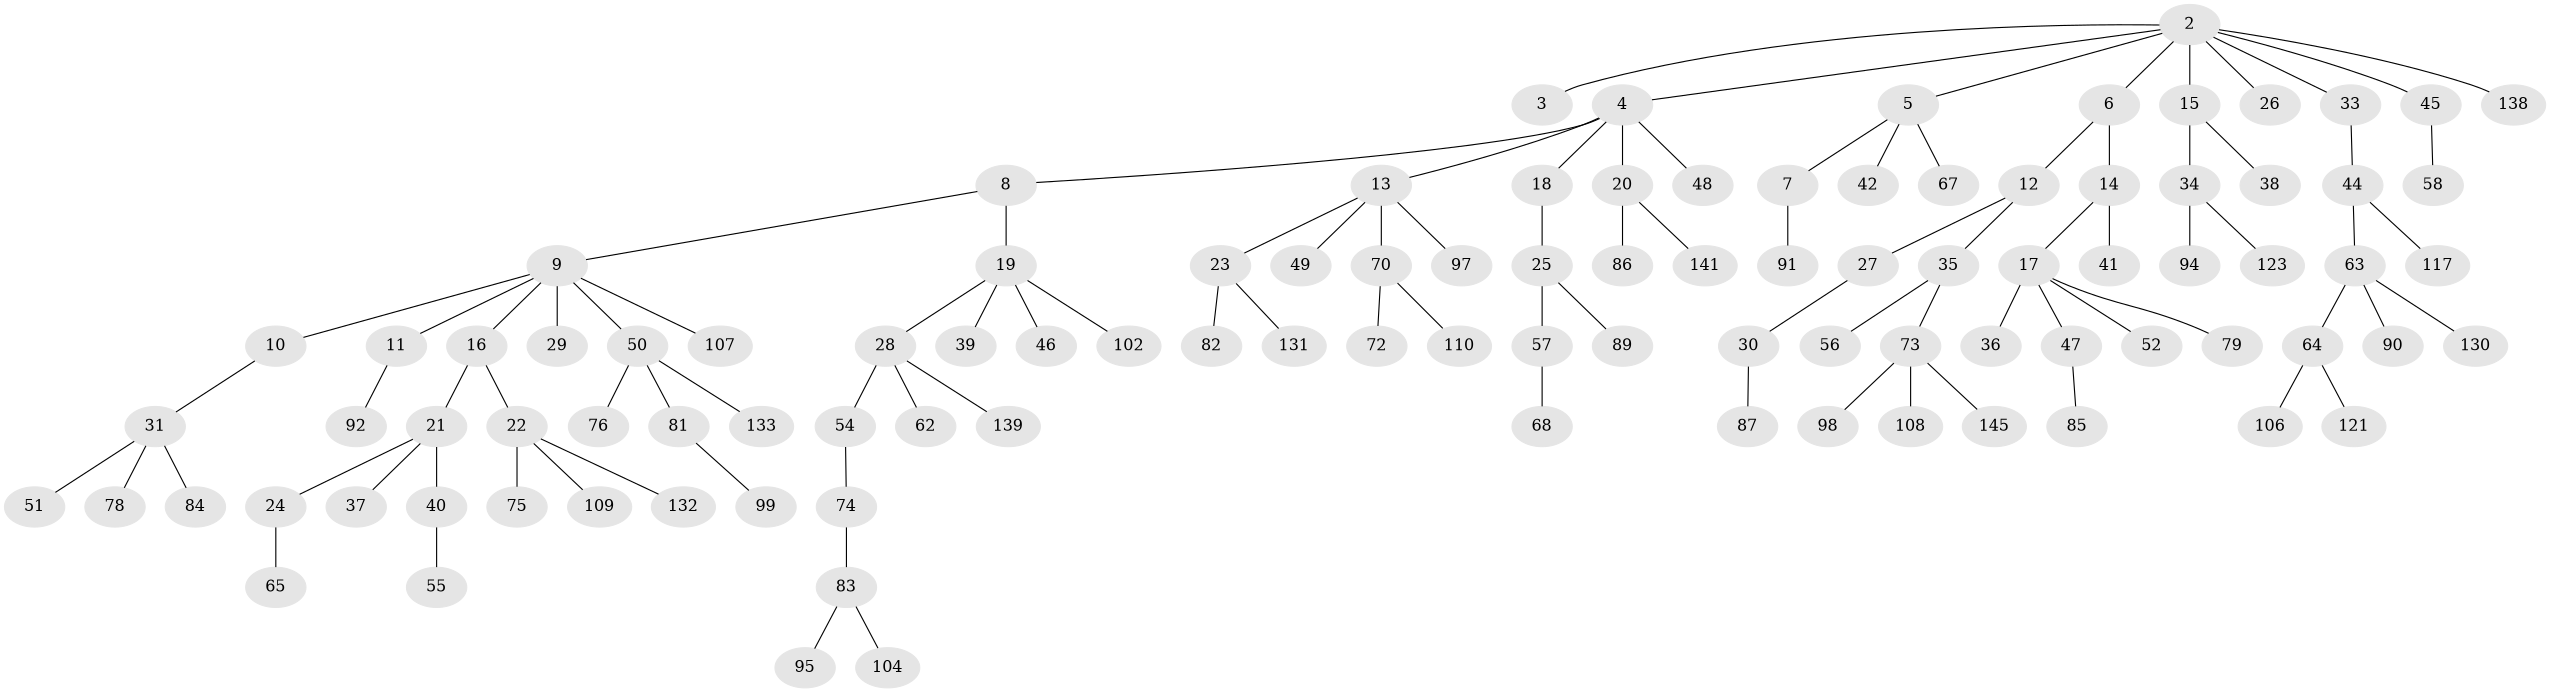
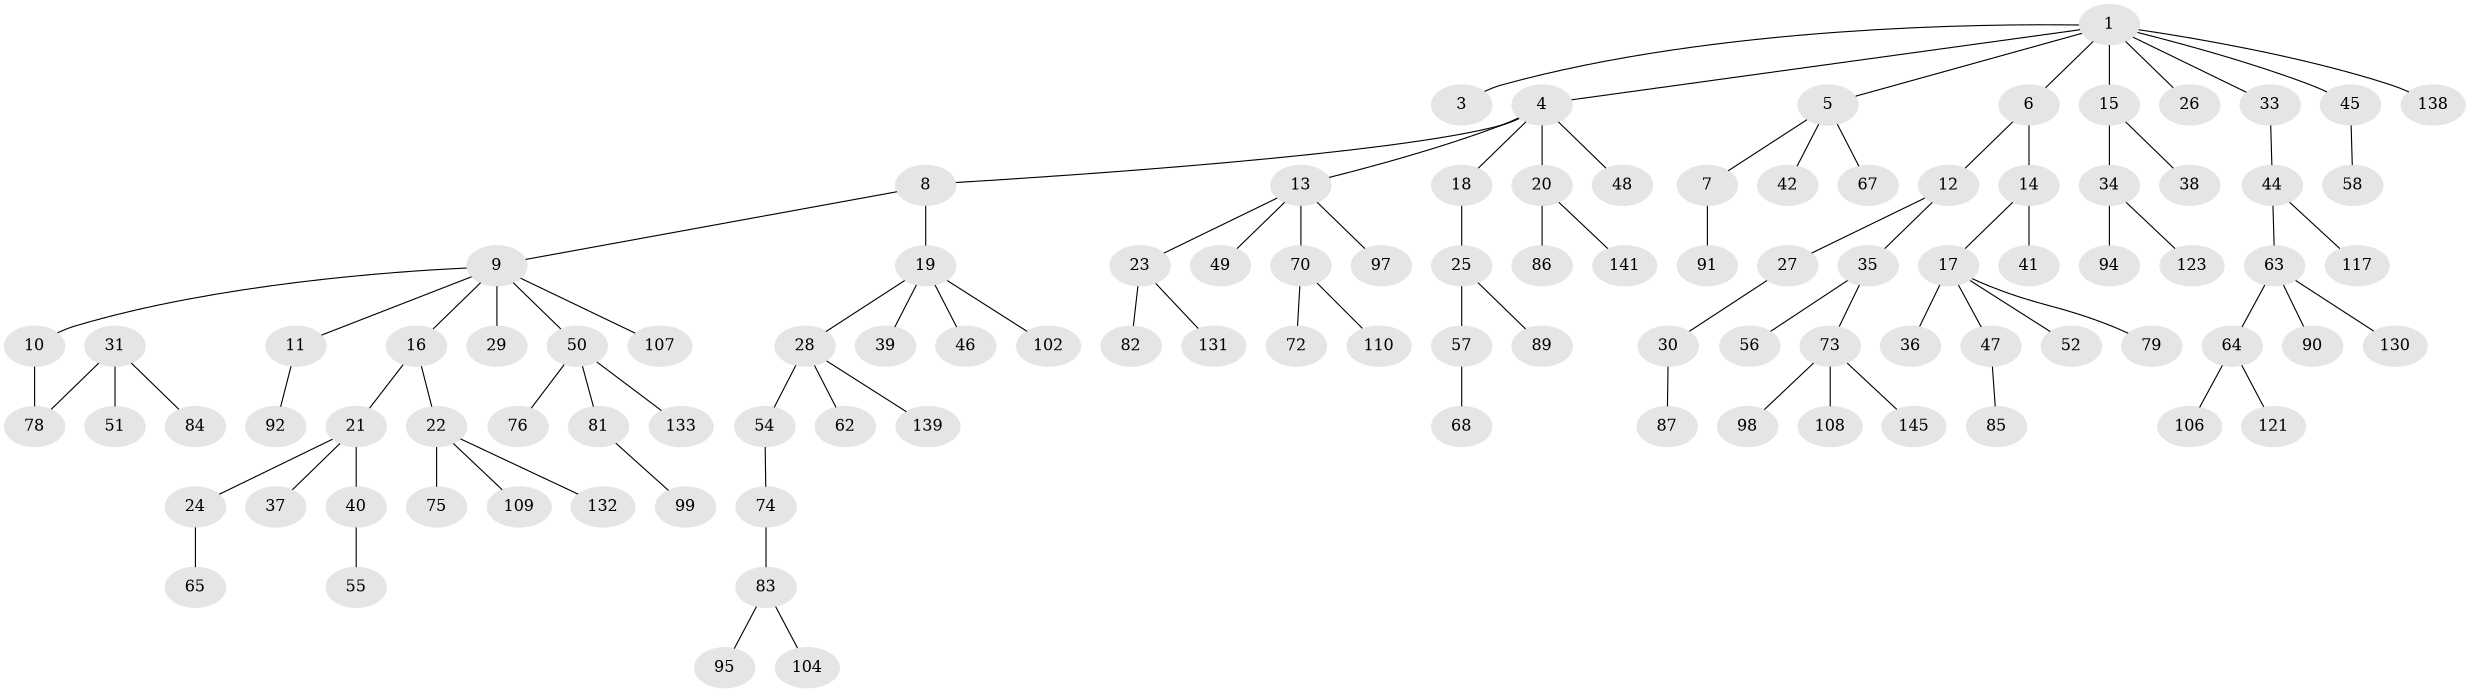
node "2": label "2" -> "1"
edge "10" -- "31": now "10" -- "78"
